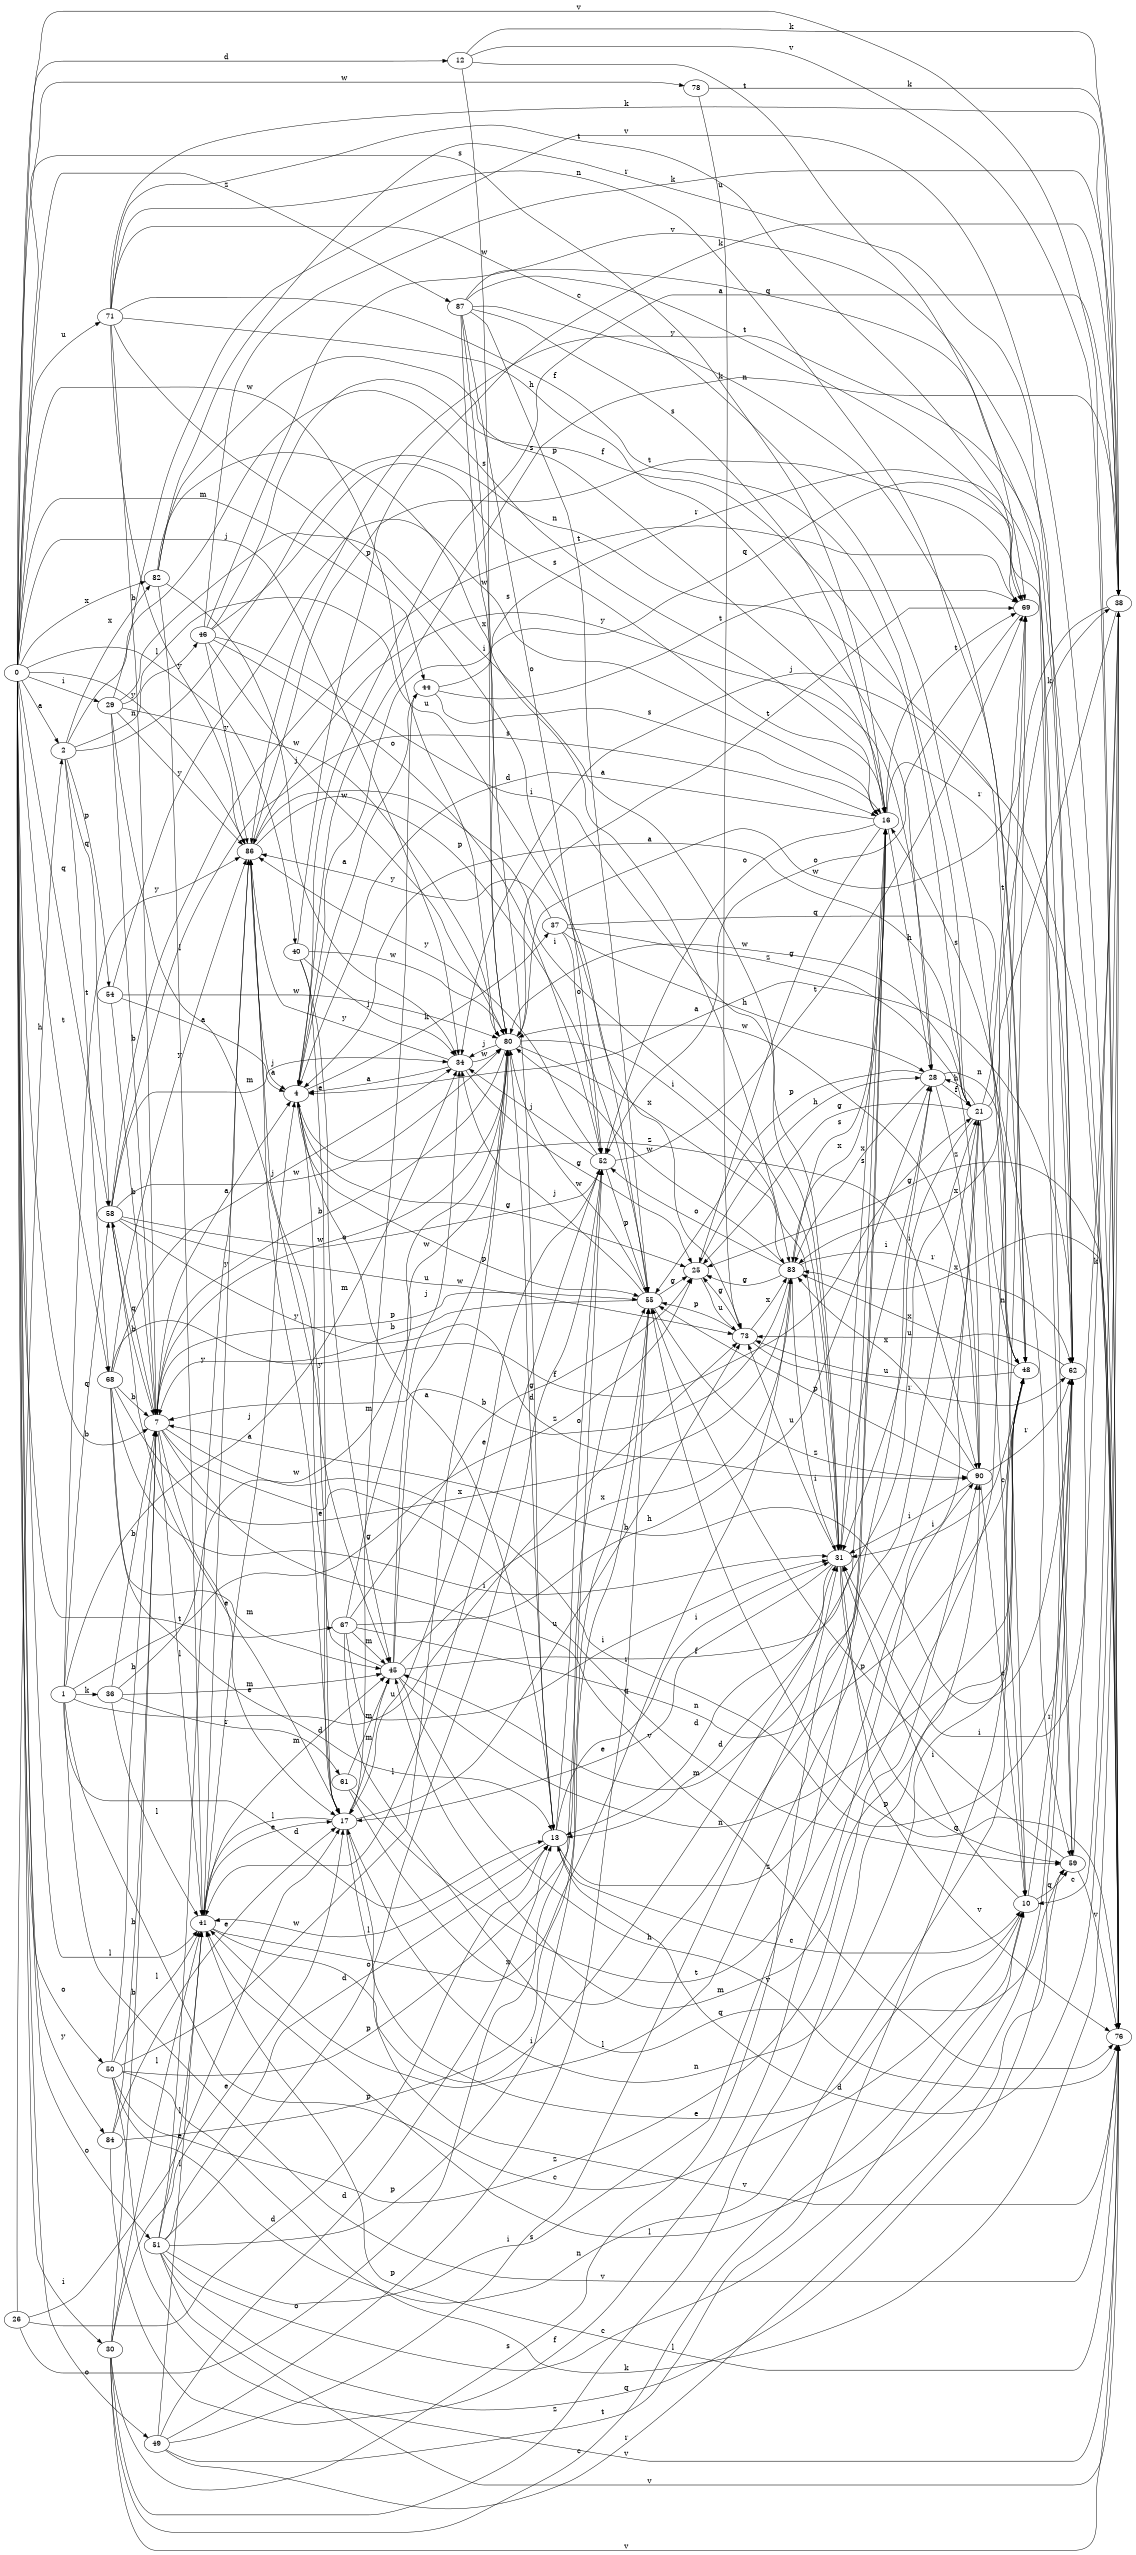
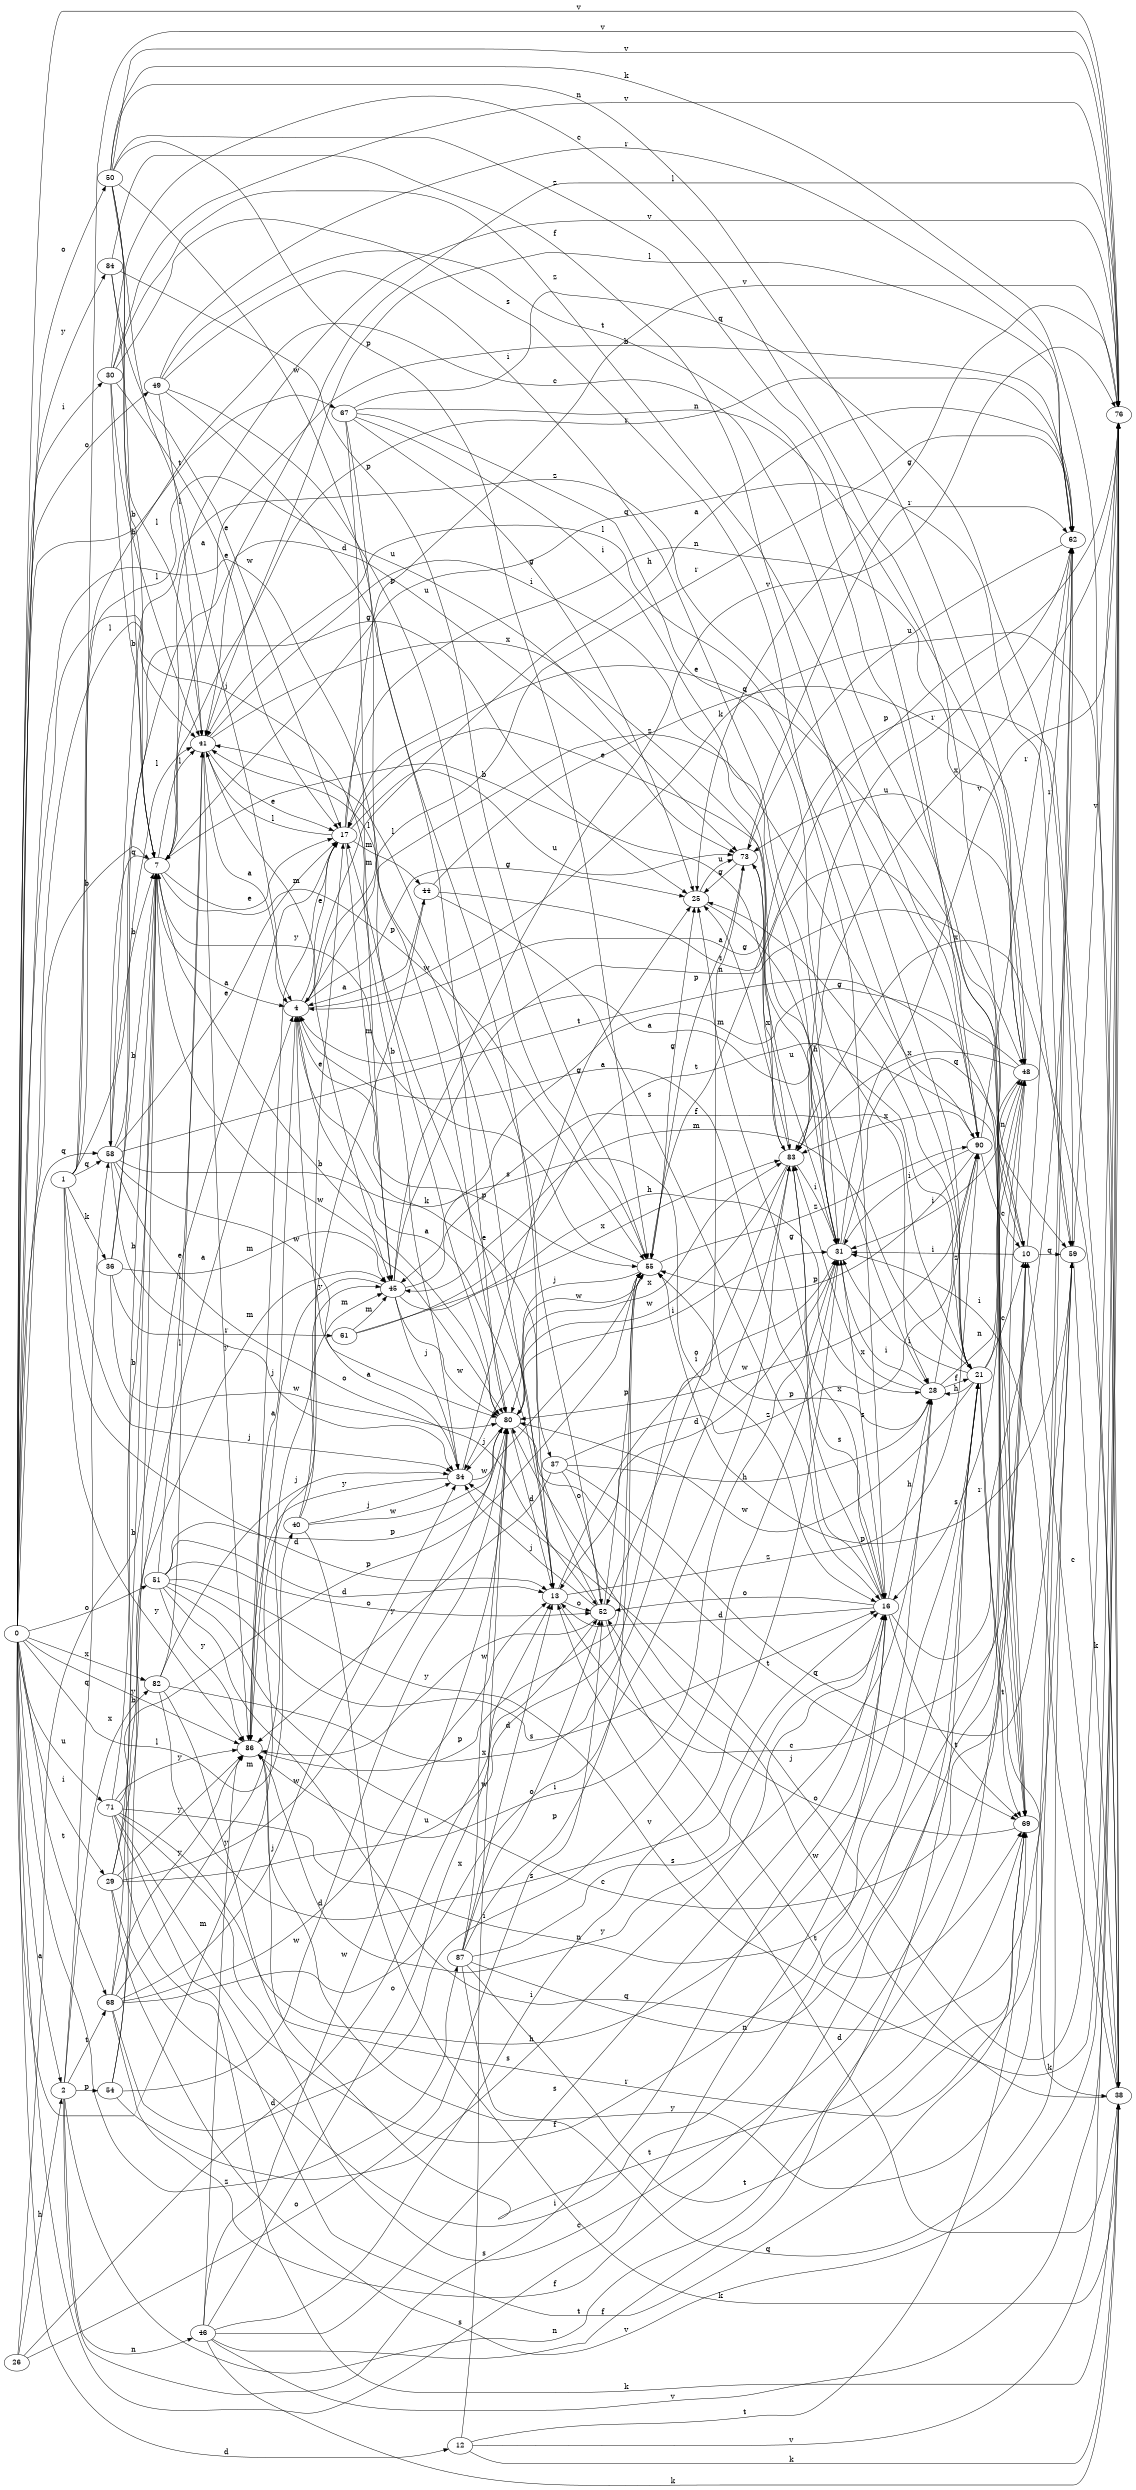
node "78": removed
edge "50" -> "4": added, label "a"
edge "29" -> "31": now "29" -> "21"
